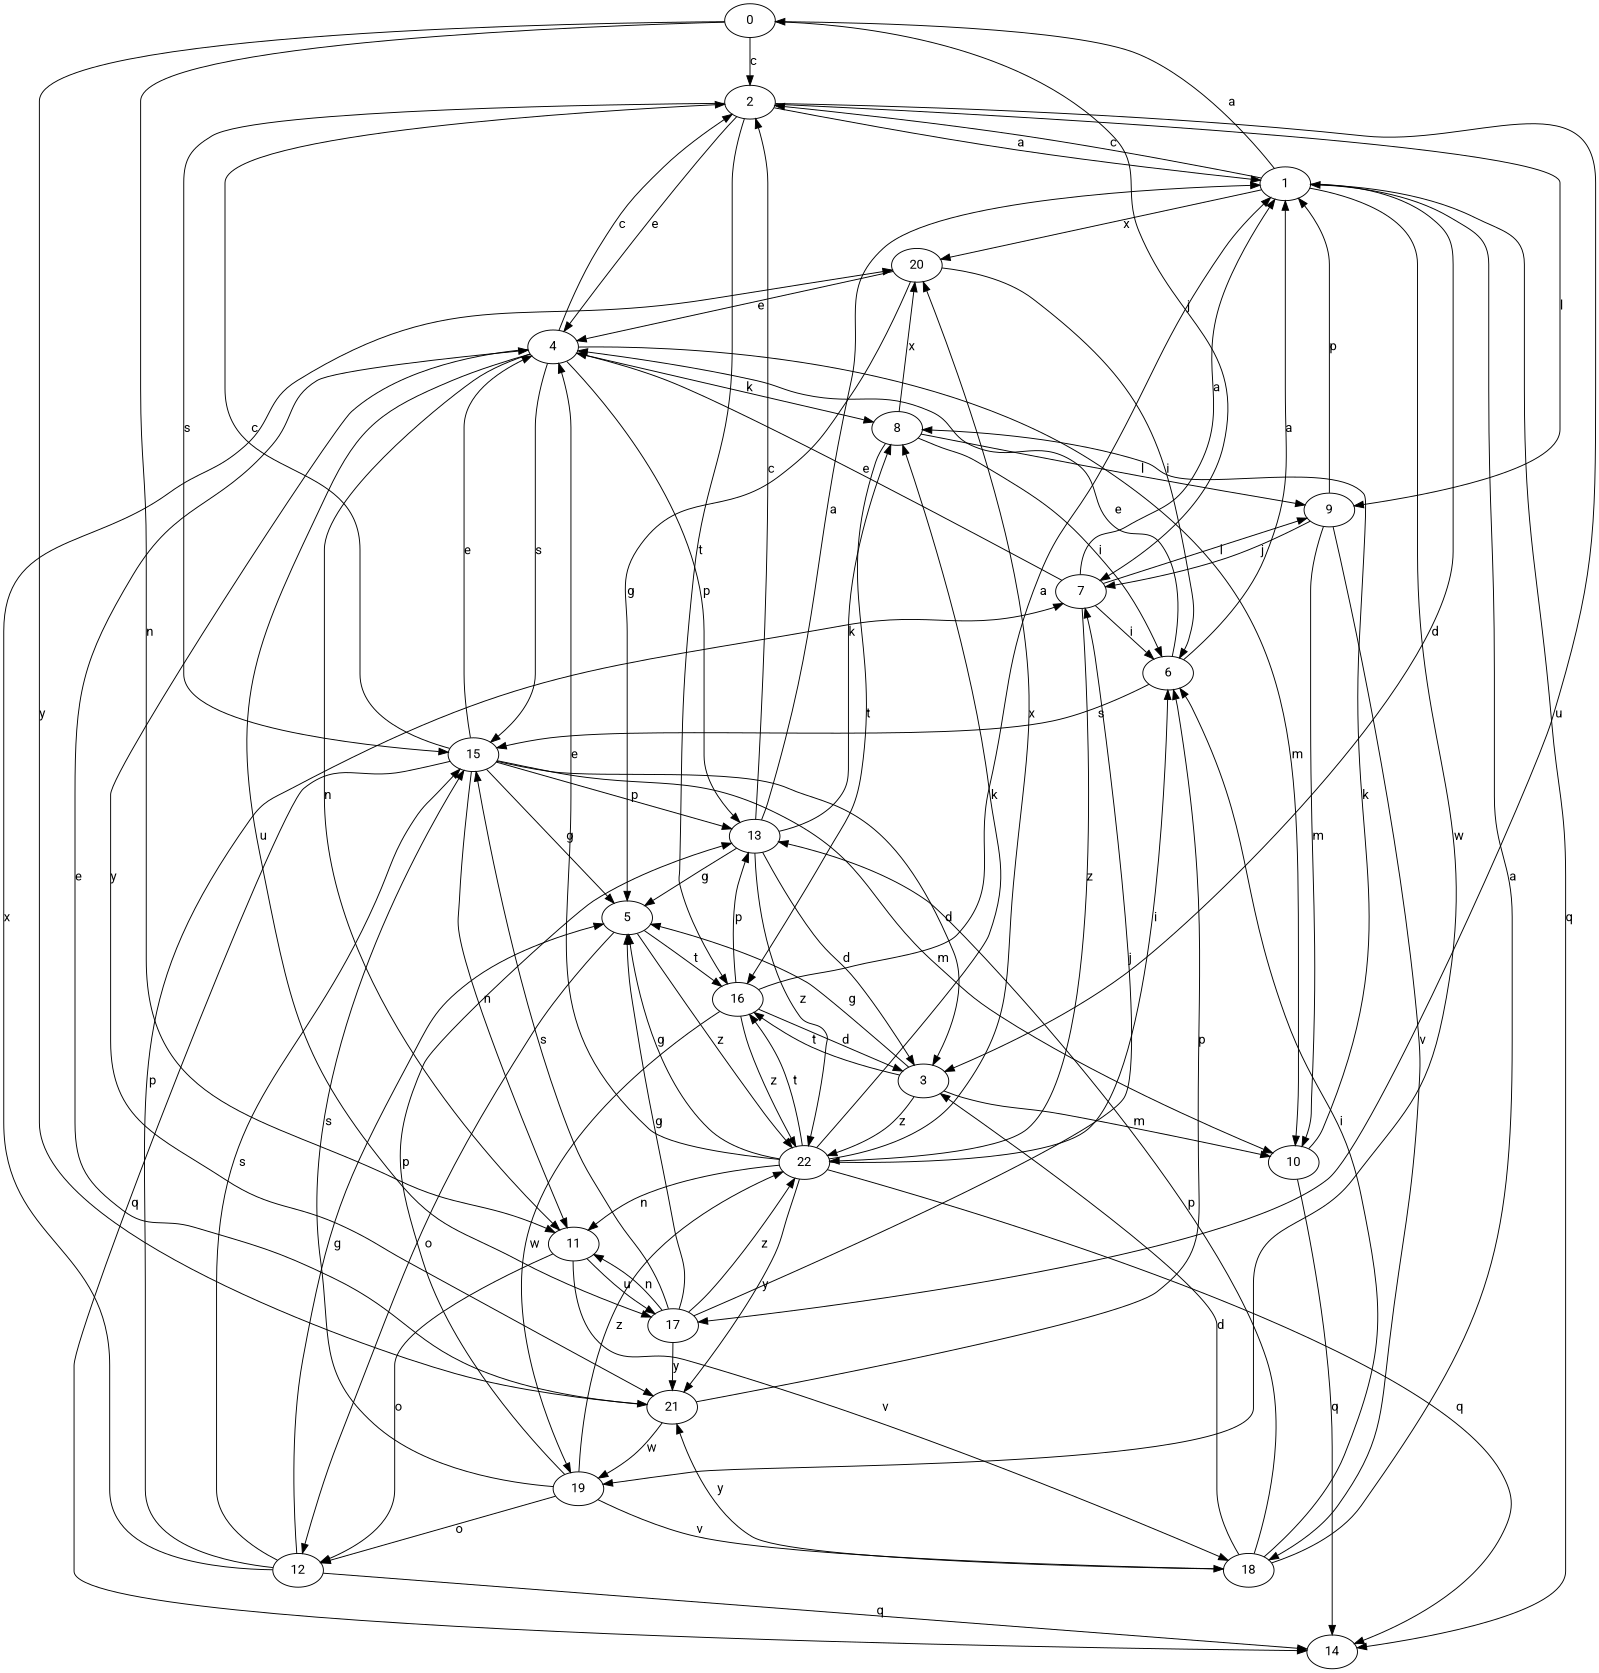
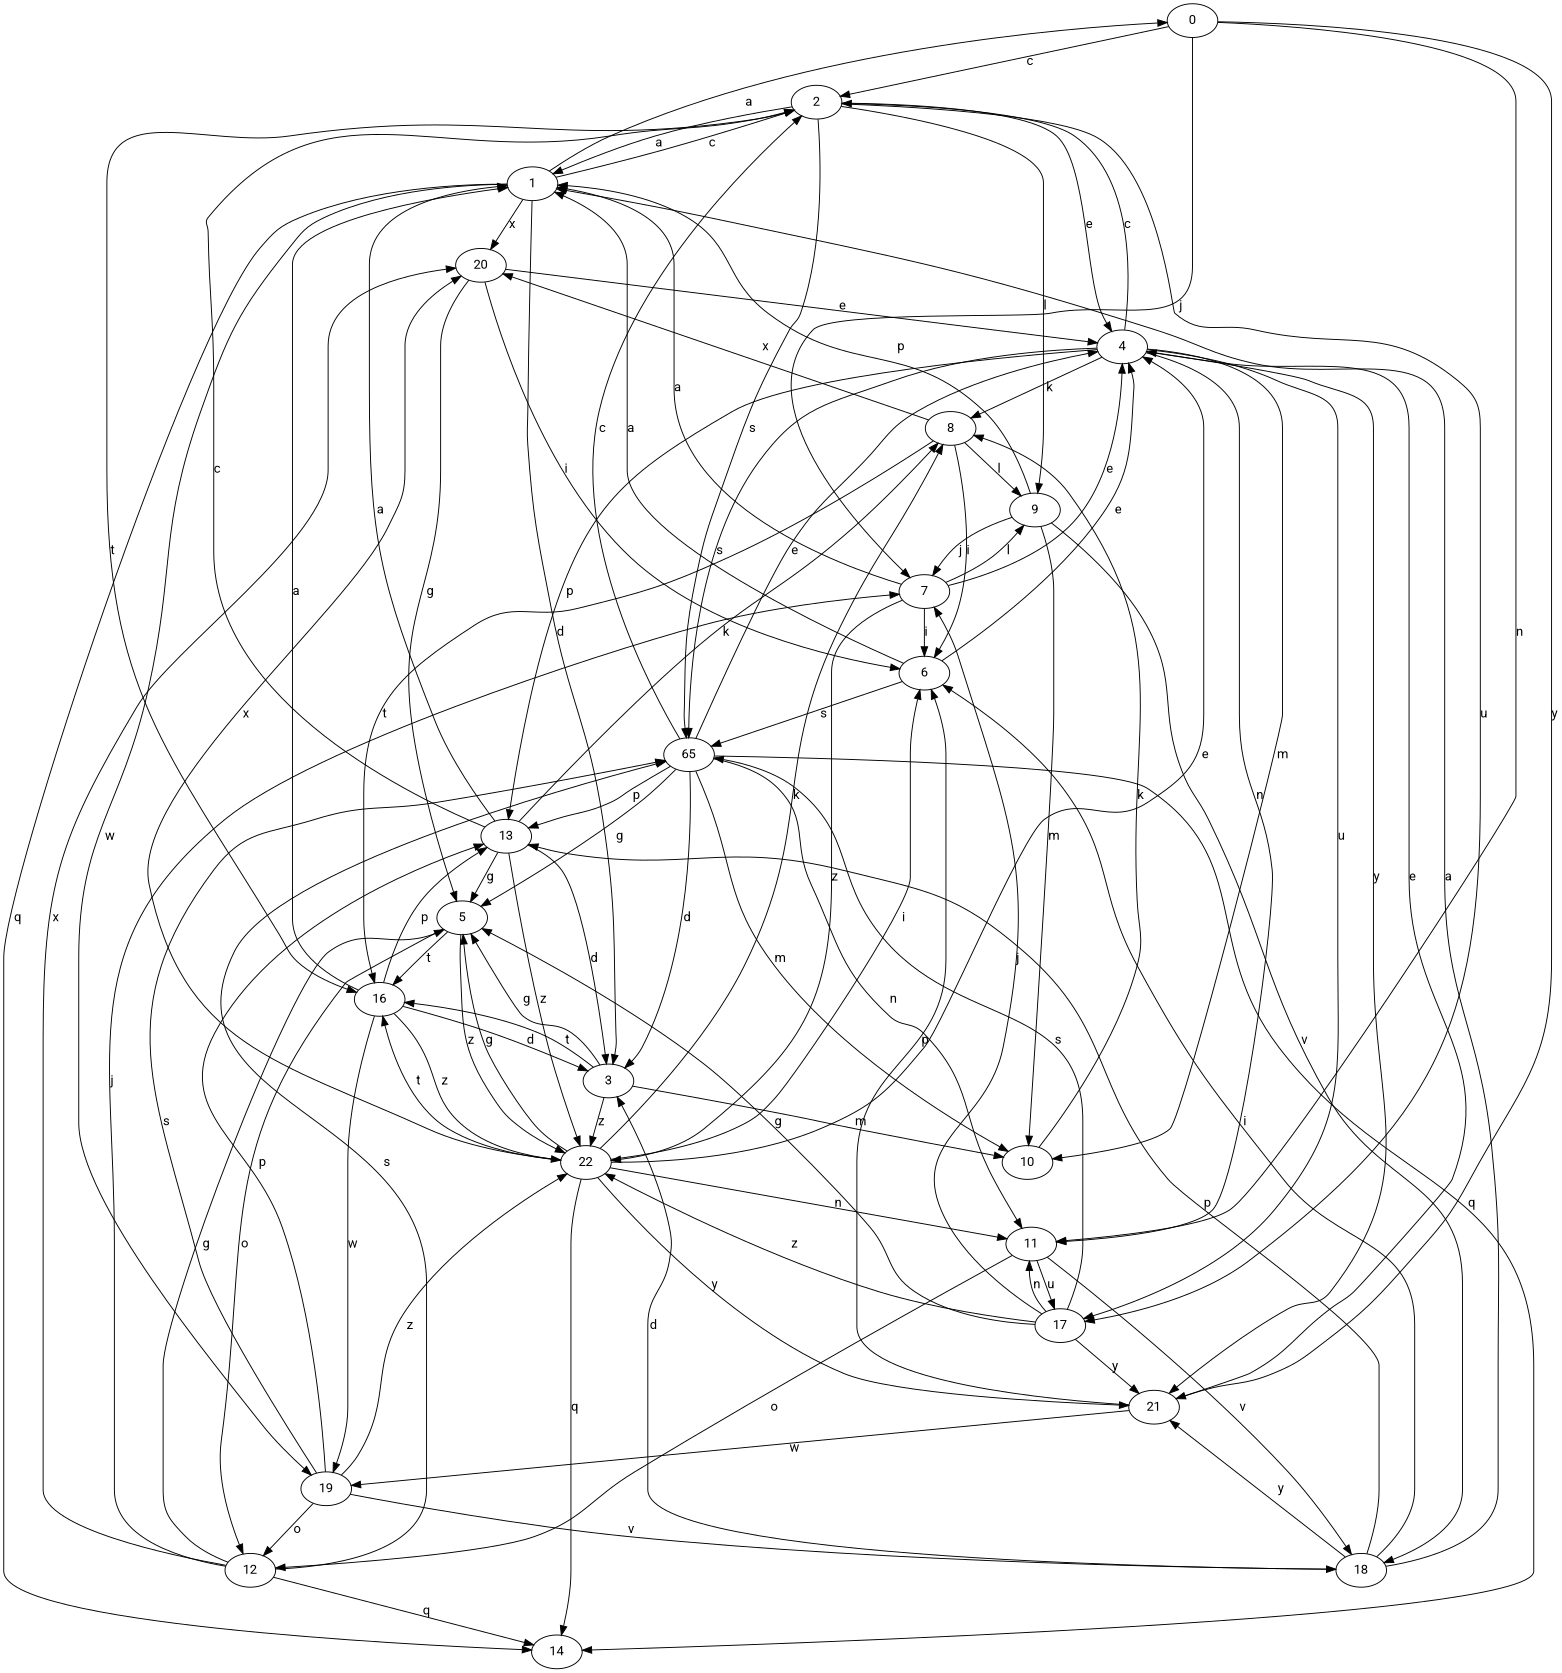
node "15": label "15" -> "65"
edge "12" -> "7": label "p" -> "j"
edge "10" -> "14": removed, label "q"
